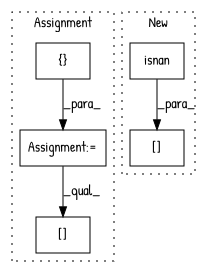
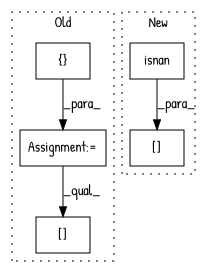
cluster "Assignment": label "Assignment" -> "Old"
